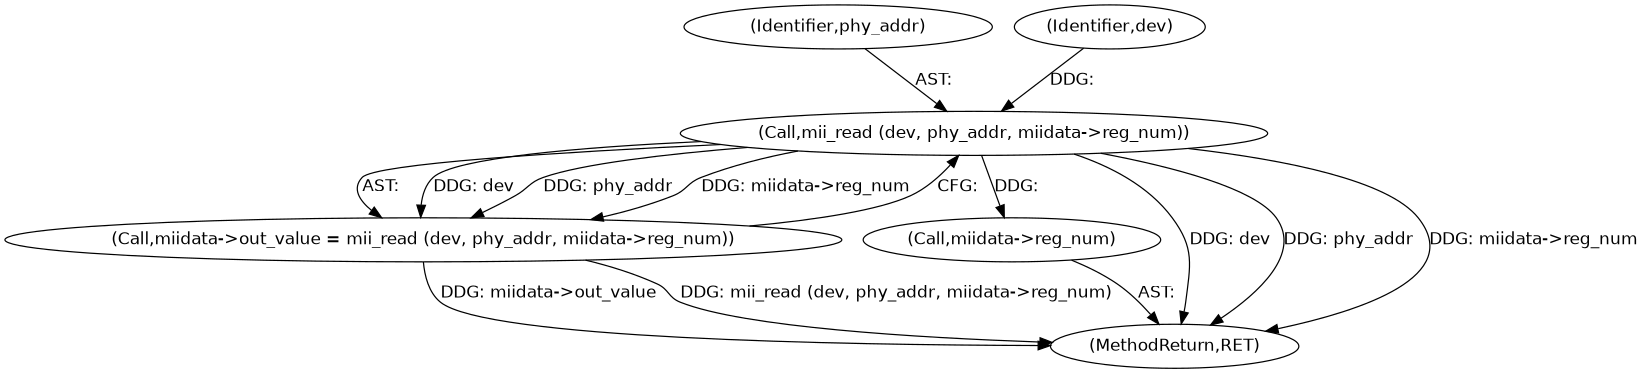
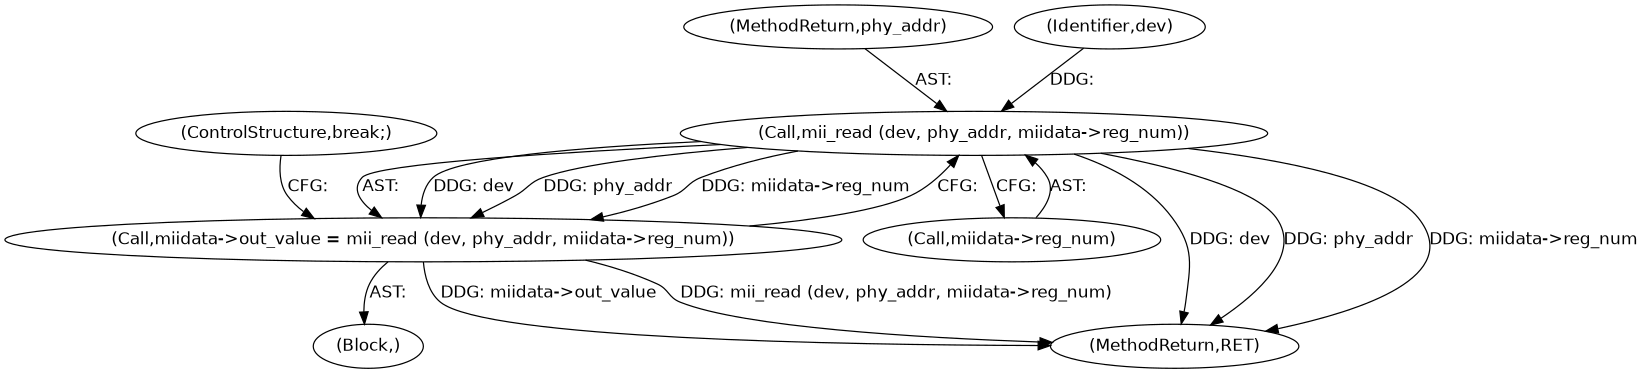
node "(Identifier,phy_addr)": label "(Identifier,phy_addr)" -> "(MethodReturn,phy_addr)"
node "(ControlStructure,break;)": added
edge "(Call,mii_read (dev, phy_addr, miidata->reg_num))" -> "(Call,miidata->reg_num)": label "DDG: " -> "CFG: "
edge "(Call,miidata->reg_num)" -> "(MethodReturn,RET)": now "(Call,miidata->reg_num)" -> "(Call,mii_read (dev, phy_addr, miidata->reg_num))"
node "(Block,)": added
